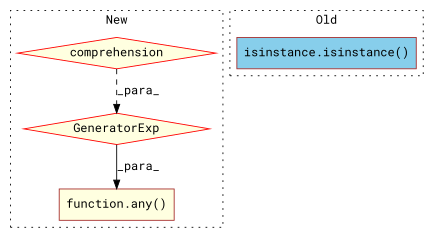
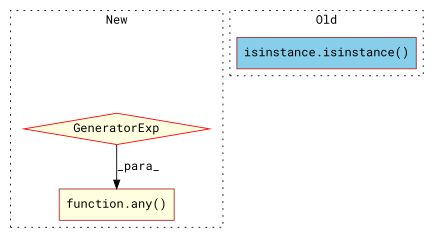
node "comprehension": removed
